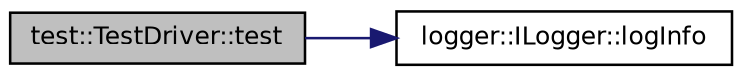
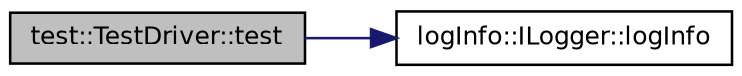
node "logger::ILogger::logInfo": label "logger::ILogger::logInfo" -> "logInfo::ILogger::logInfo"
